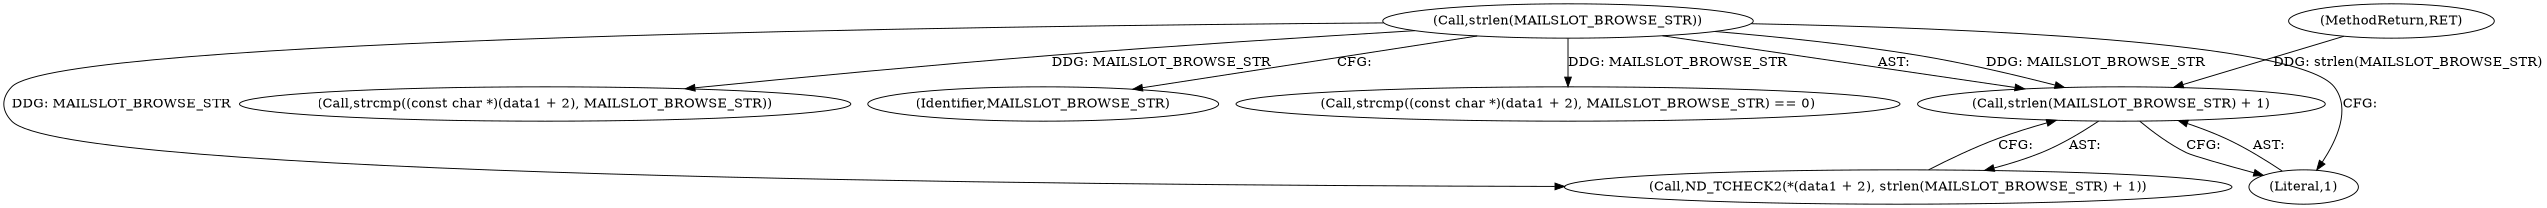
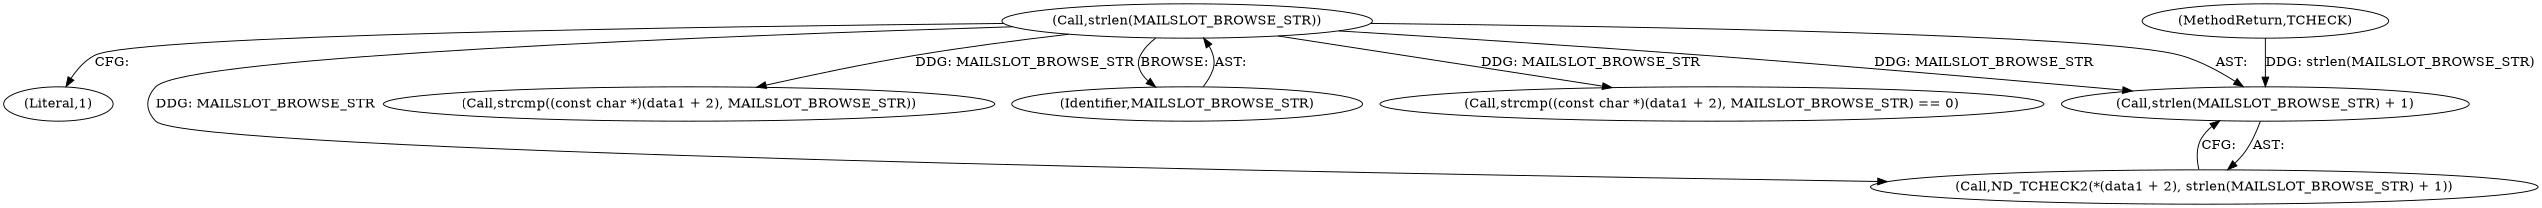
node "(MethodReturn,RET)": label "(MethodReturn,RET)" -> "(MethodReturn,TCHECK)"
edge "(Call,strlen(MAILSLOT_BROWSE_STR))" -> "(Identifier,MAILSLOT_BROWSE_STR)": label "CFG: " -> "BROWSE: "
edge "(Identifier,MAILSLOT_BROWSE_STR)" -> "(Call,strlen(MAILSLOT_BROWSE_STR))": added, label "AST:"
edge "(Literal,1)" -> "(Call,strlen(MAILSLOT_BROWSE_STR) + 1)": removed, label "AST:"
edge "(Call,strlen(MAILSLOT_BROWSE_STR) + 1)" -> "(Literal,1)": removed, label "CFG:"
